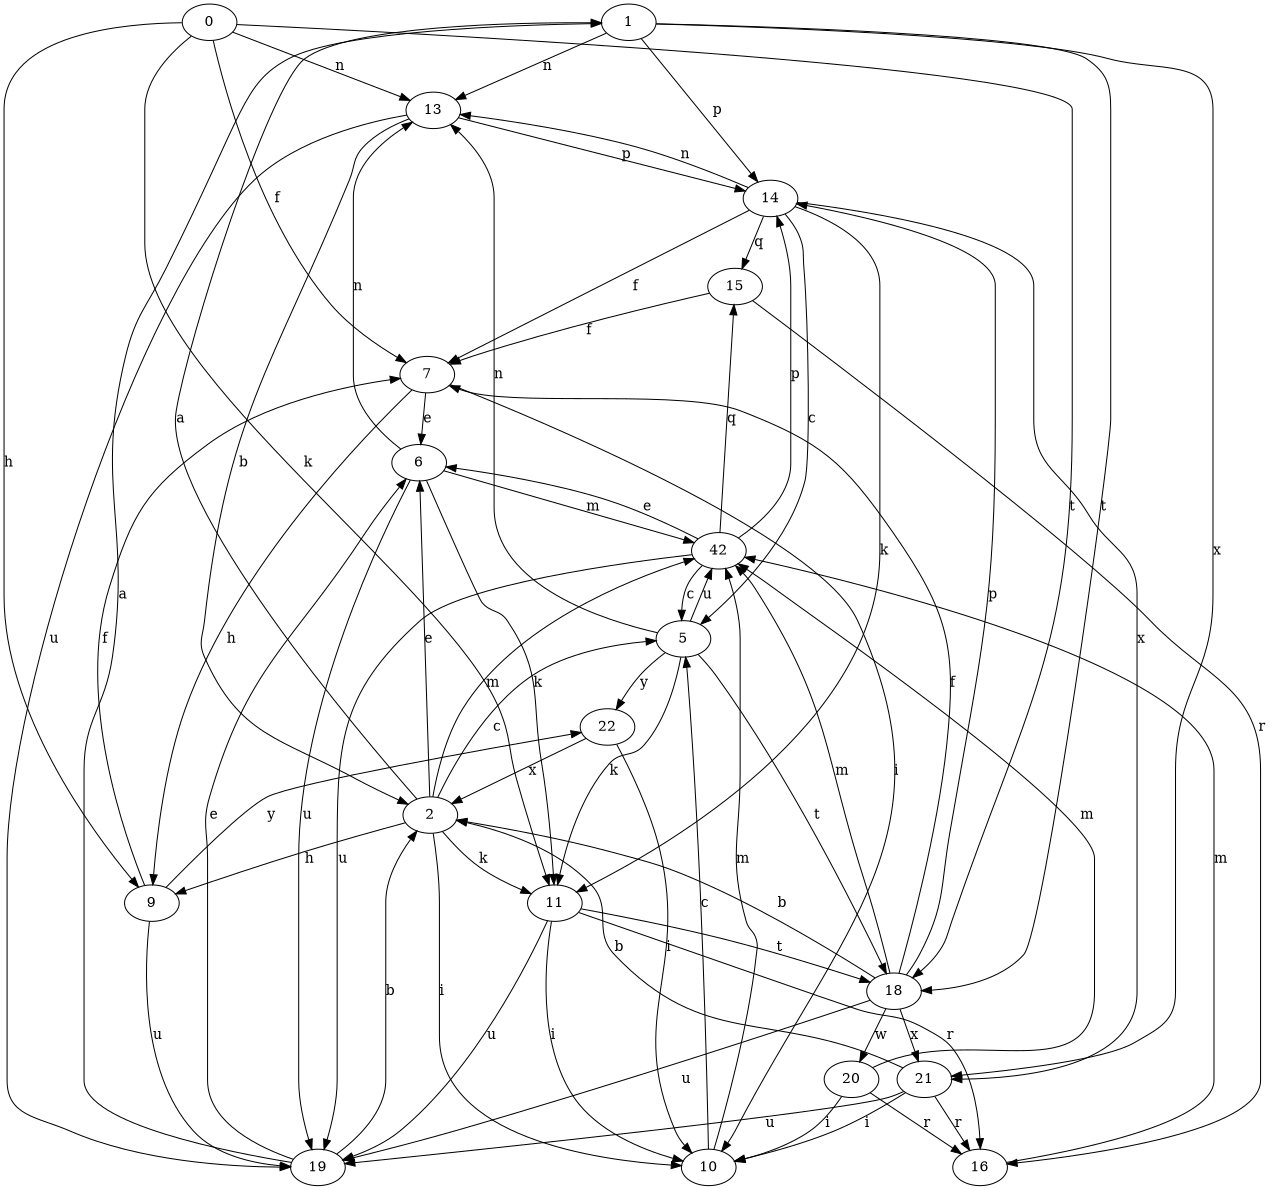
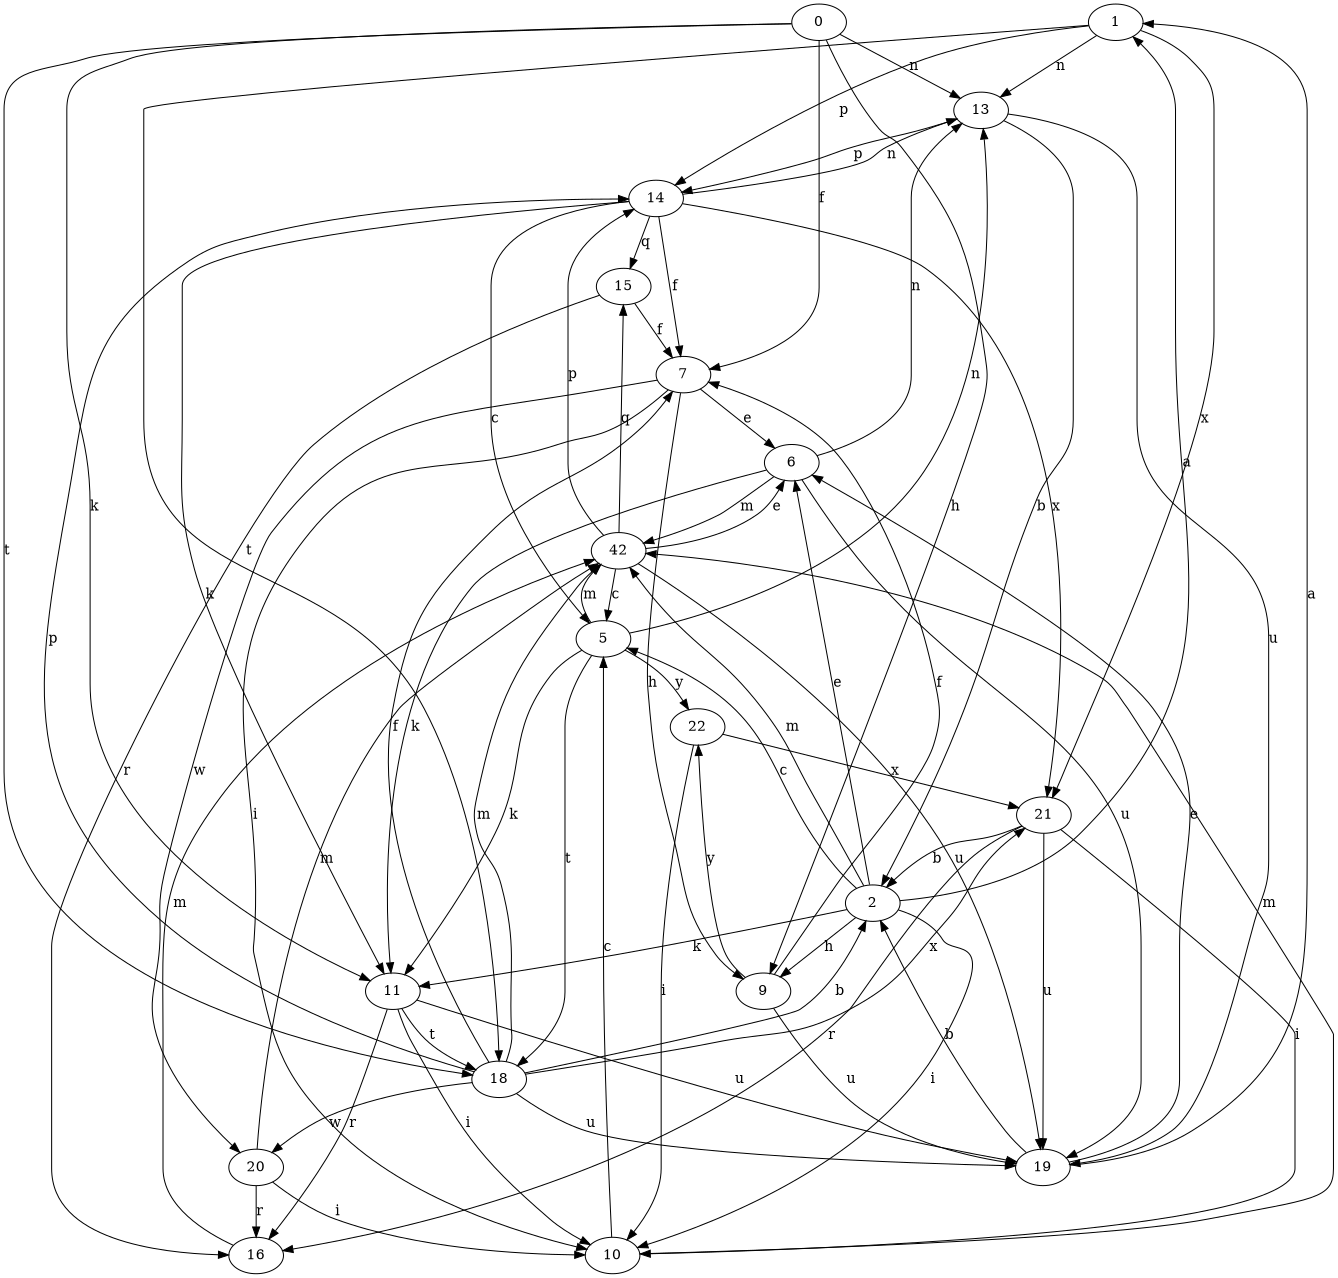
edge "5" -> "42": label "u" -> "m"
edge "7" -> "20": added, label "w"
edge "22" -> "2": now "22" -> "21"
